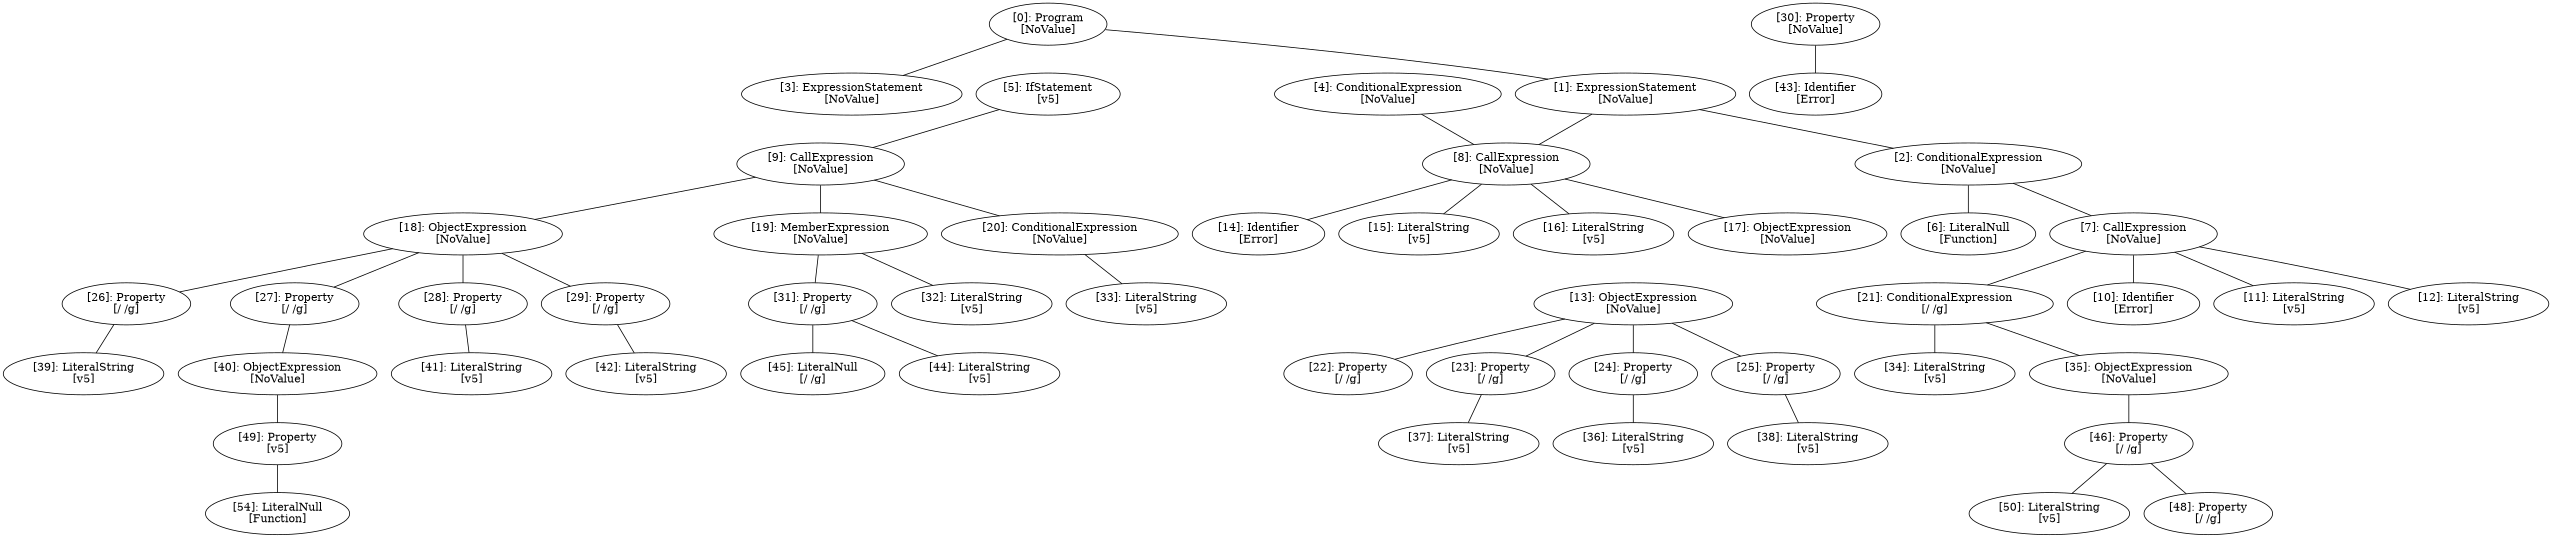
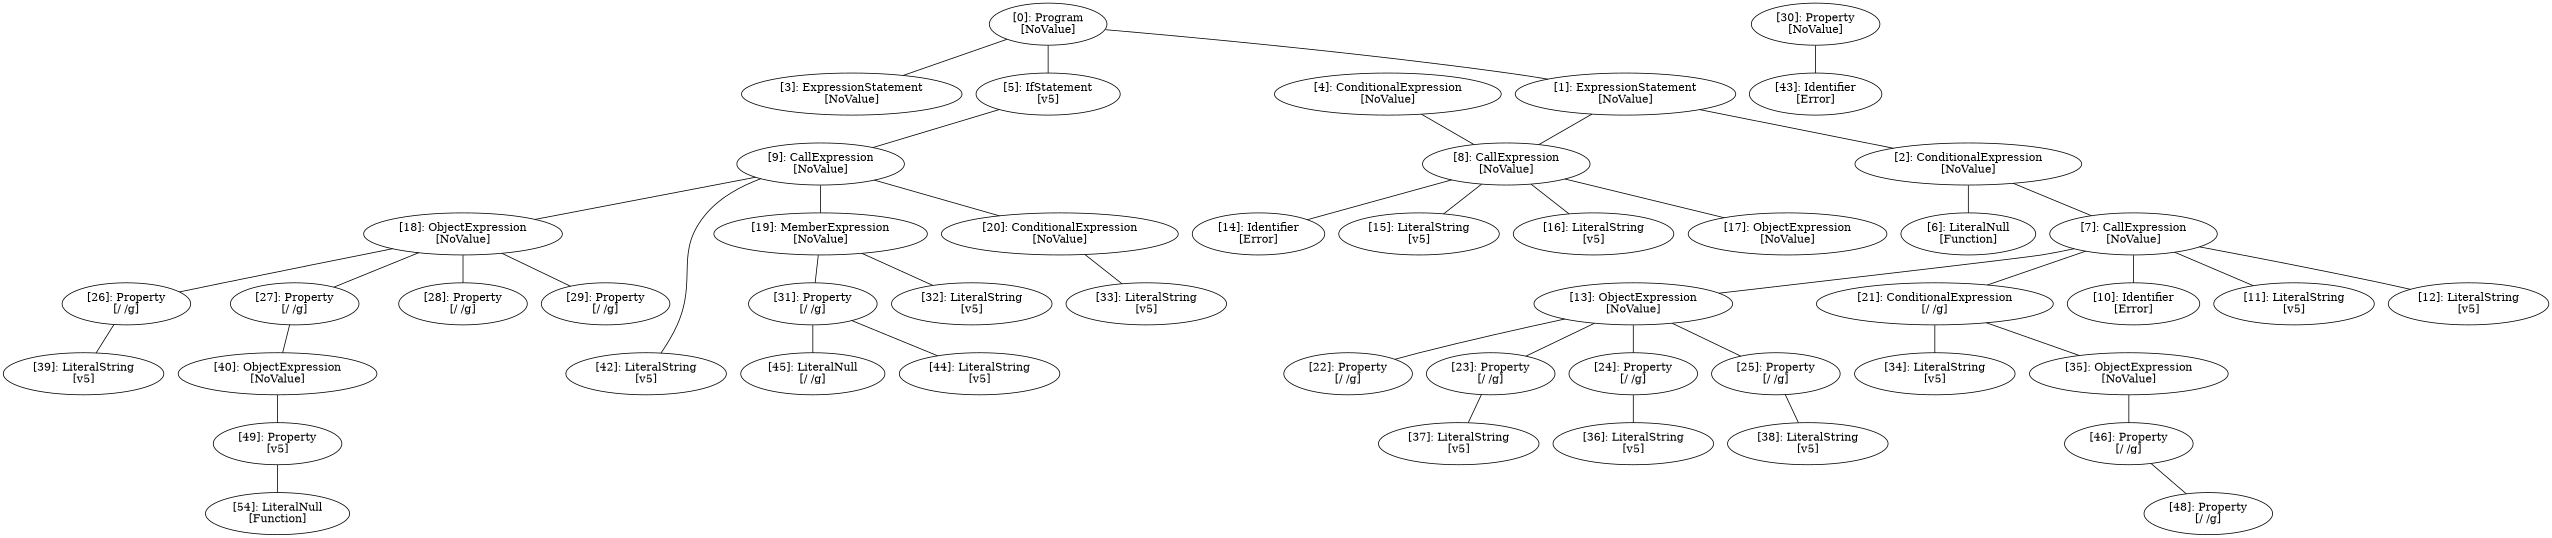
edge "[0]: Program [NoValue]" -- "[5]: IfStatement [v5]": added
edge "[7]: CallExpression [NoValue]" -- "[13]: ObjectExpression [NoValue]": added
edge "[29]: Property [/ /g]" -- "[42]: LiteralString [v5]": now "[9]: CallExpression [NoValue]" -- "[42]: LiteralString [v5]"
node "[41]: LiteralString [v5]": removed
node "[50]: LiteralString [v5]": removed
